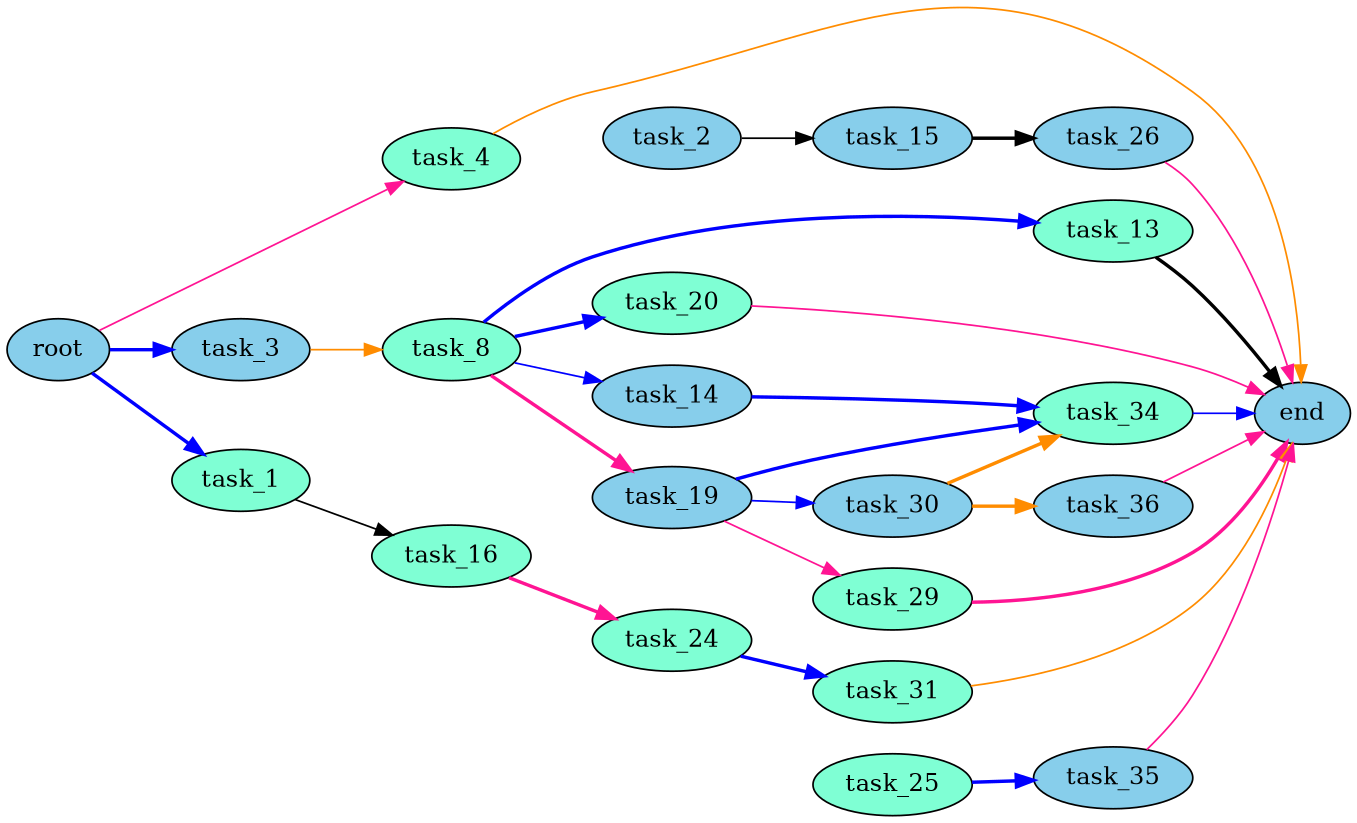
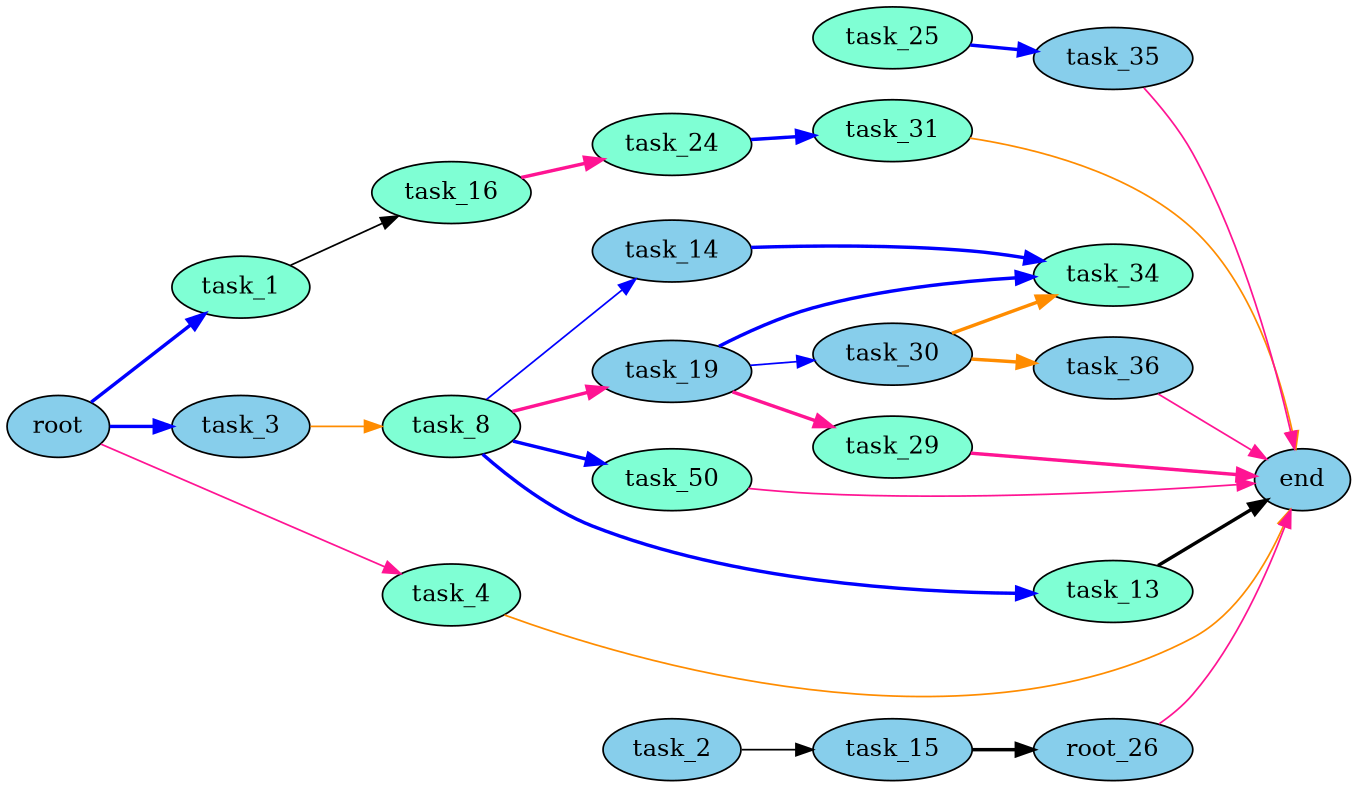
node "task_26": label "task_26" -> "root_26"
node "task_20": label "task_20" -> "task_50"
edge "task_34" -> "end": removed
edge "task_19" -> "task_29": style solid -> bold
